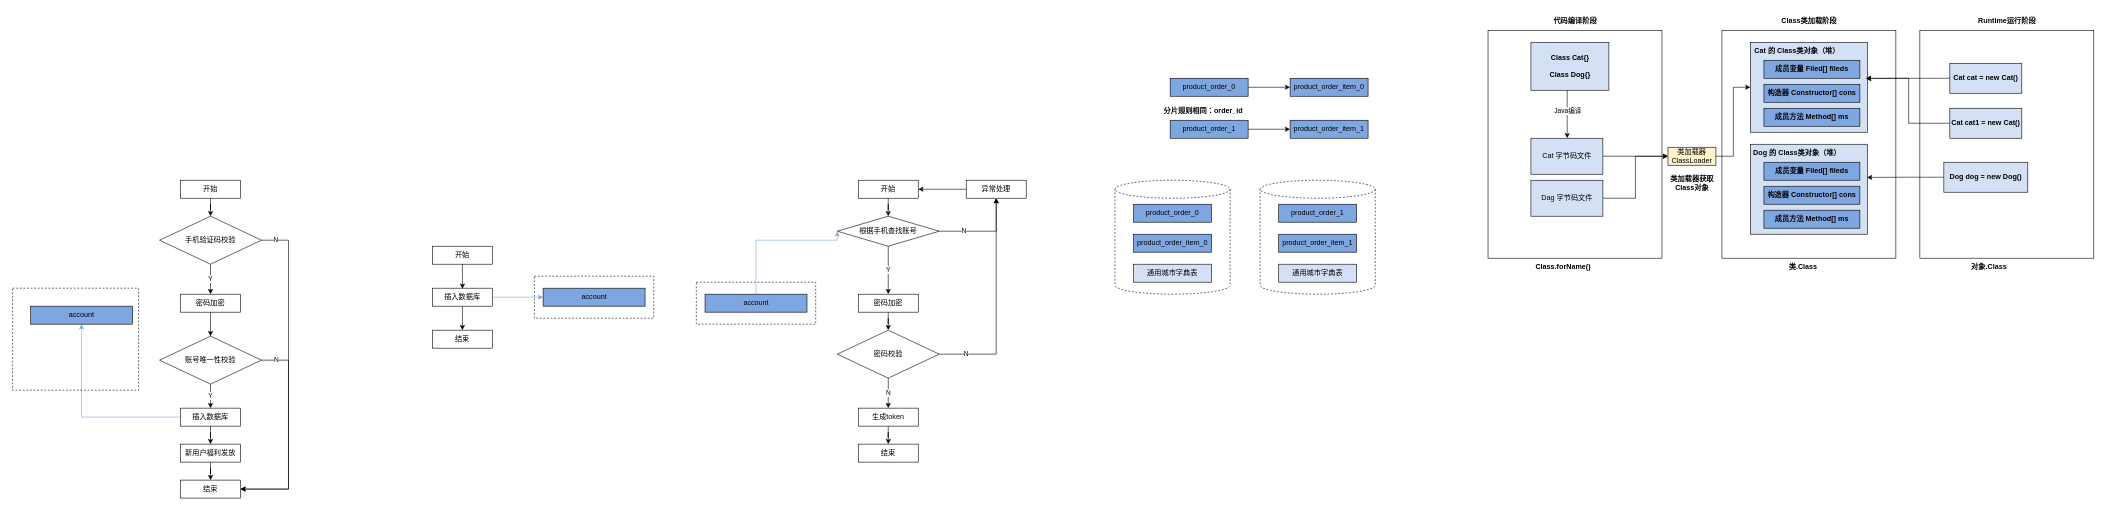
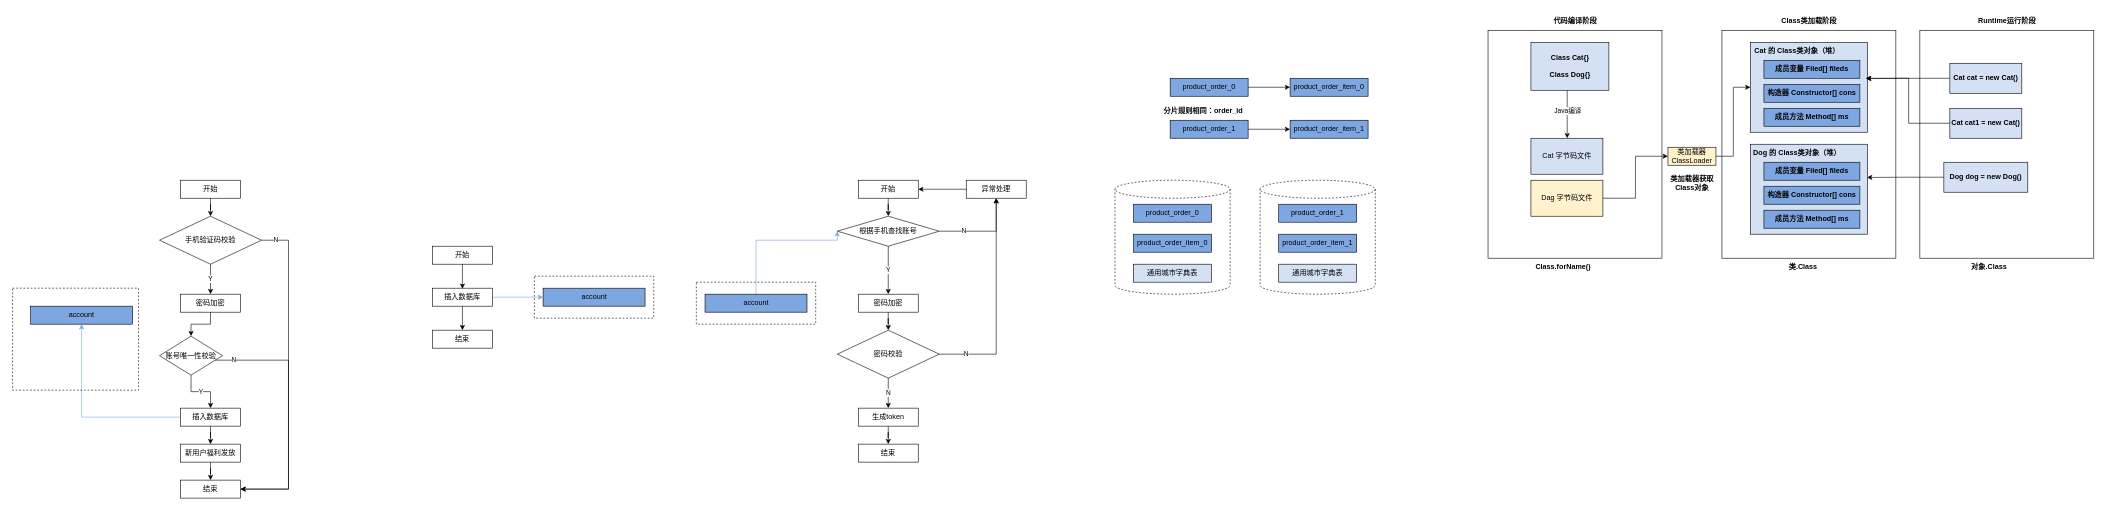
edge "Cat 字节码文件" -> "类加载器 ClassLoader": removed
node "Dag 字节码文件": fillcolor #d4e1f5 -> #fff2cc
node "账号唯一性校验": size 102x48 -> 63x39
